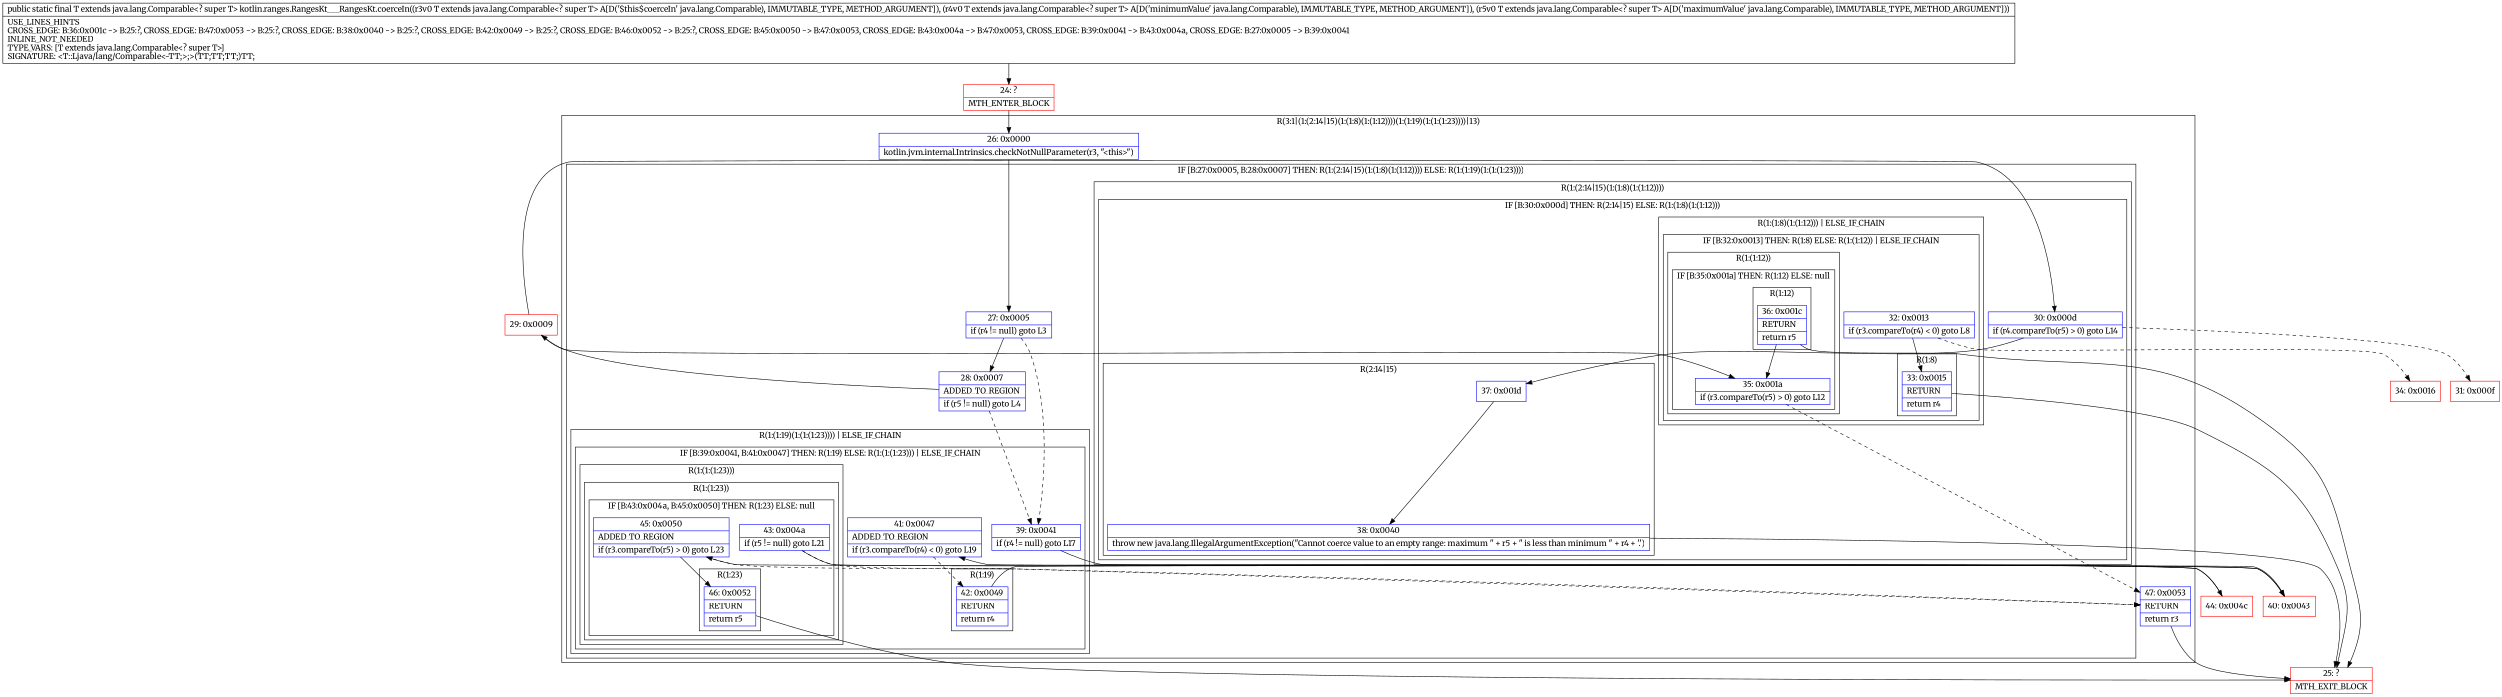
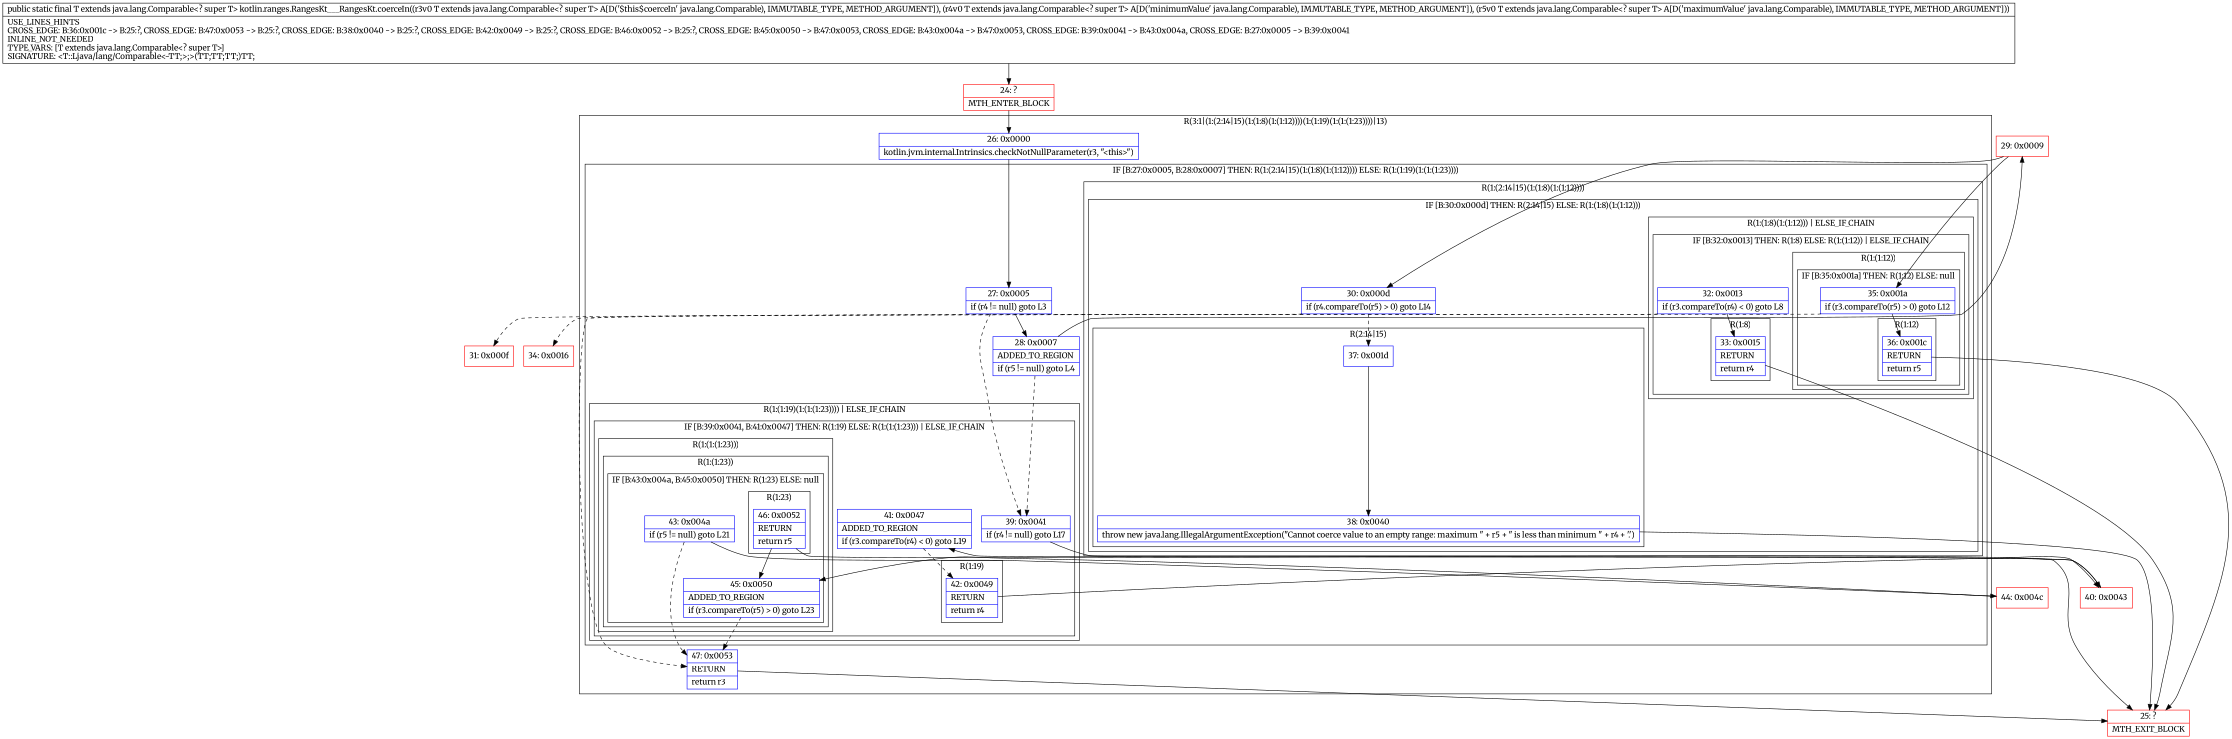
edge "30: 0x000d" -> "37: 0x001d": style solid -> dashed
edge "36: 0x001c" -> "35: 0x001a": reversed
edge "45: 0x0050" -> "46: 0x0052": reversed
